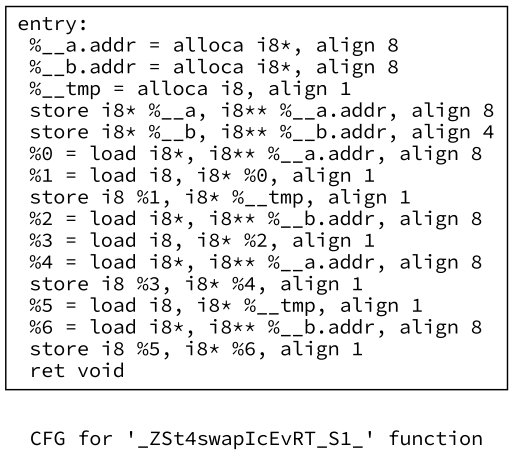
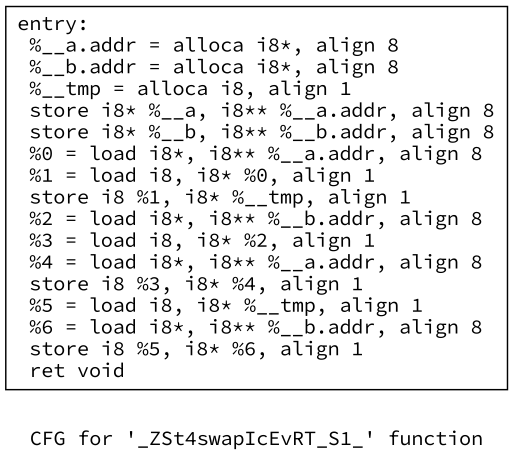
node "entry:": text "store i8* %__b, i8** %__b.addr, align 4" -> "store i8* %__b, i8** %__b.addr, align 8"
